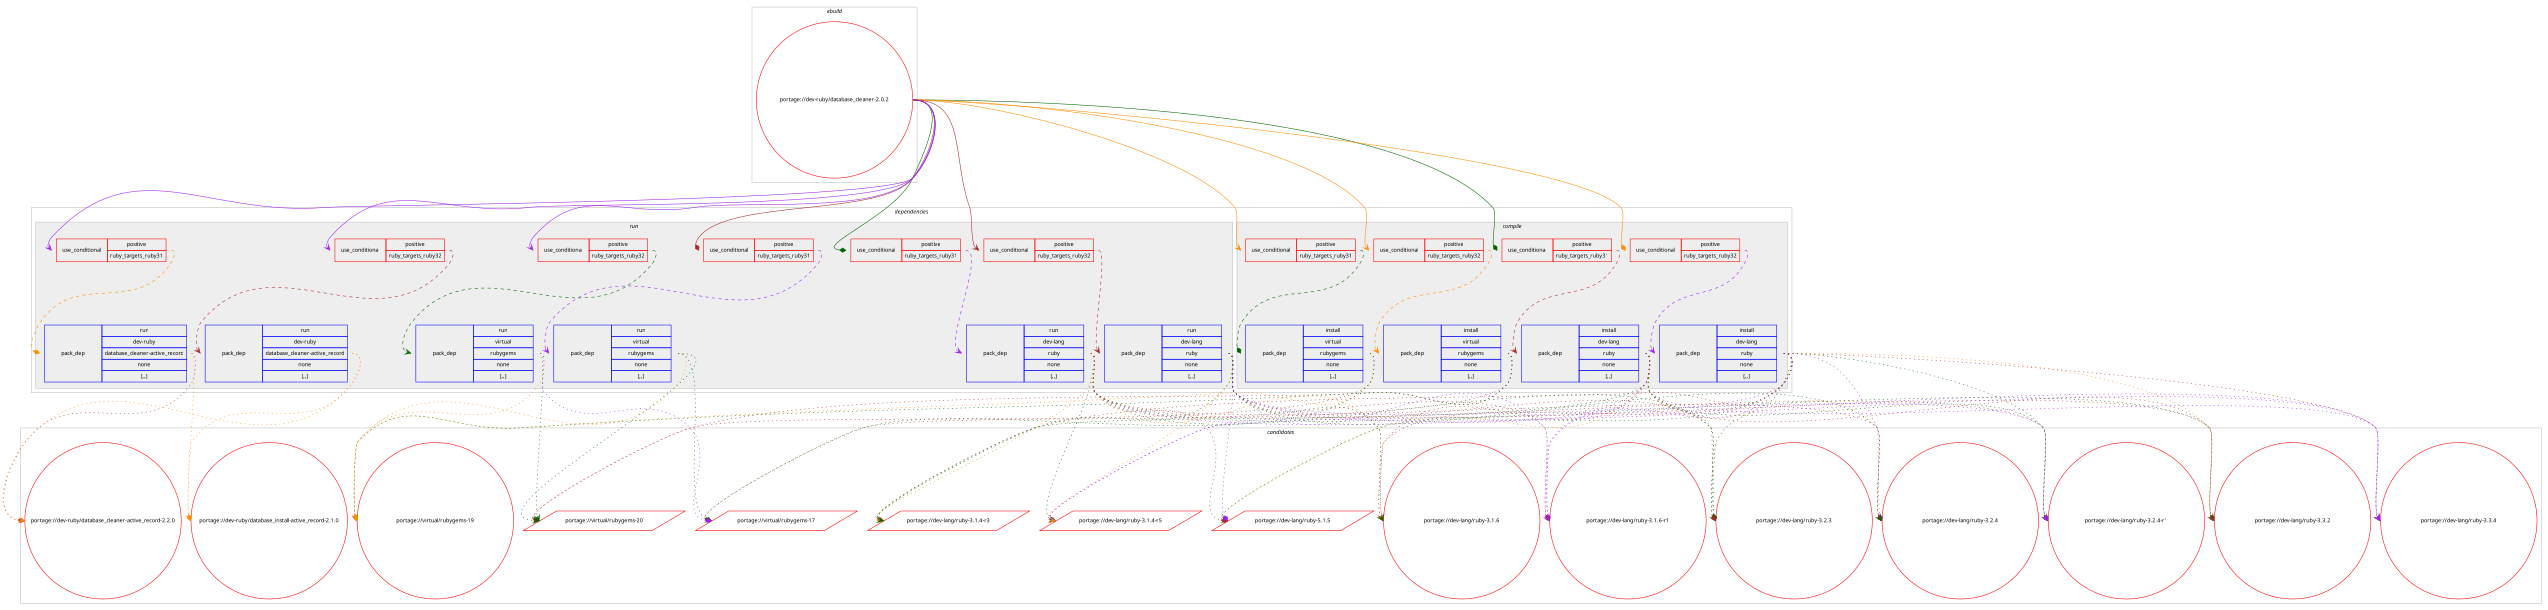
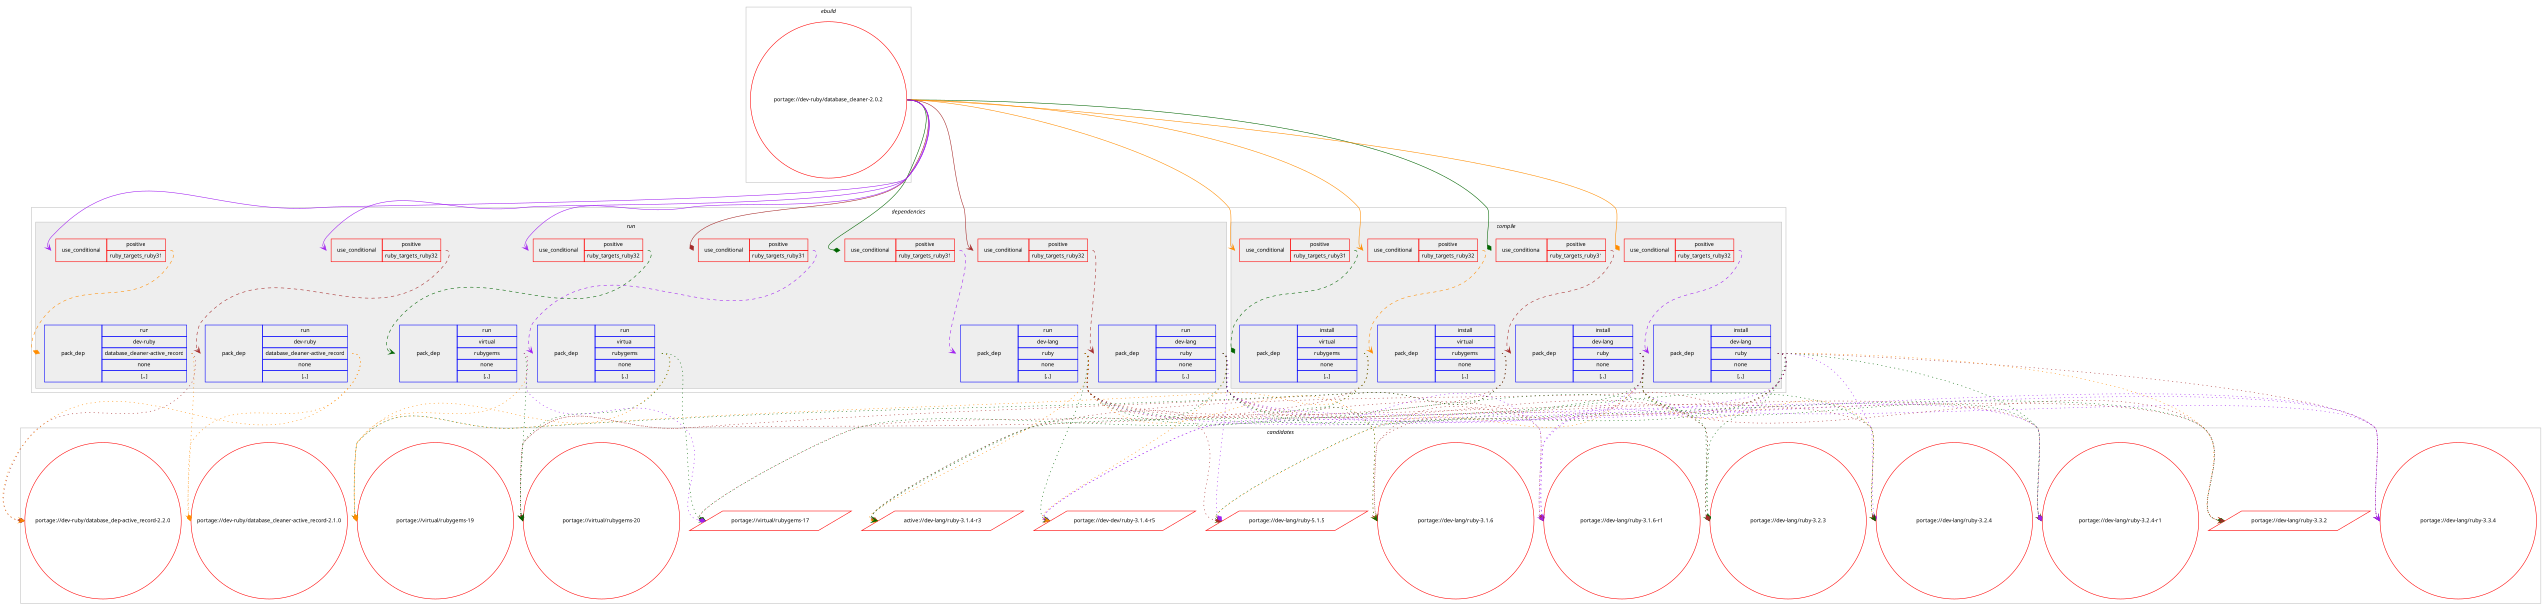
node "portage://dev-ruby/database_cleaner-active_record-2.2.0": label "portage://dev-ruby/database_cleaner-active_record-2.2.0" -> "portage://dev-ruby/database_dep-active_record-2.2.0"
node "portage://dev-ruby/database_install-active_record-2.1.0": label "portage://dev-ruby/database_install-active_record-2.1.0" -> "portage://dev-ruby/database_cleaner-active_record-2.1.0"
node "portage://virtual/rubygems-20": shape parallelogram -> circle
node "portage://dev-lang/ruby-3.1.4-r3": label "portage://dev-lang/ruby-3.1.4-r3" -> "active://dev-lang/ruby-3.1.4-r3"
node "portage://dev-lang/ruby-3.1.4-r5": label "portage://dev-lang/ruby-3.1.4-r5" -> "portage://dev-dev/ruby-3.1.4-r5"
node "portage://dev-lang/ruby-3.3.2": shape circle -> parallelogram
